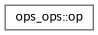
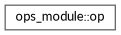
node "ops_ops::op": label "ops_ops::op" -> "ops_module::op"
